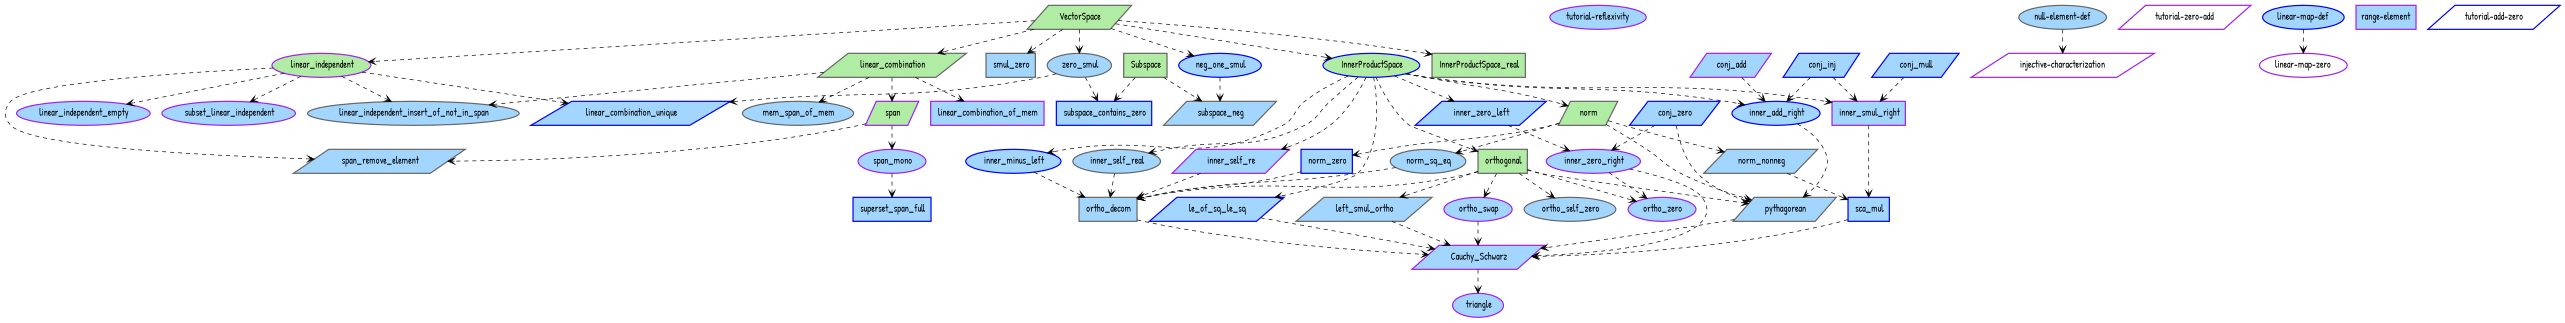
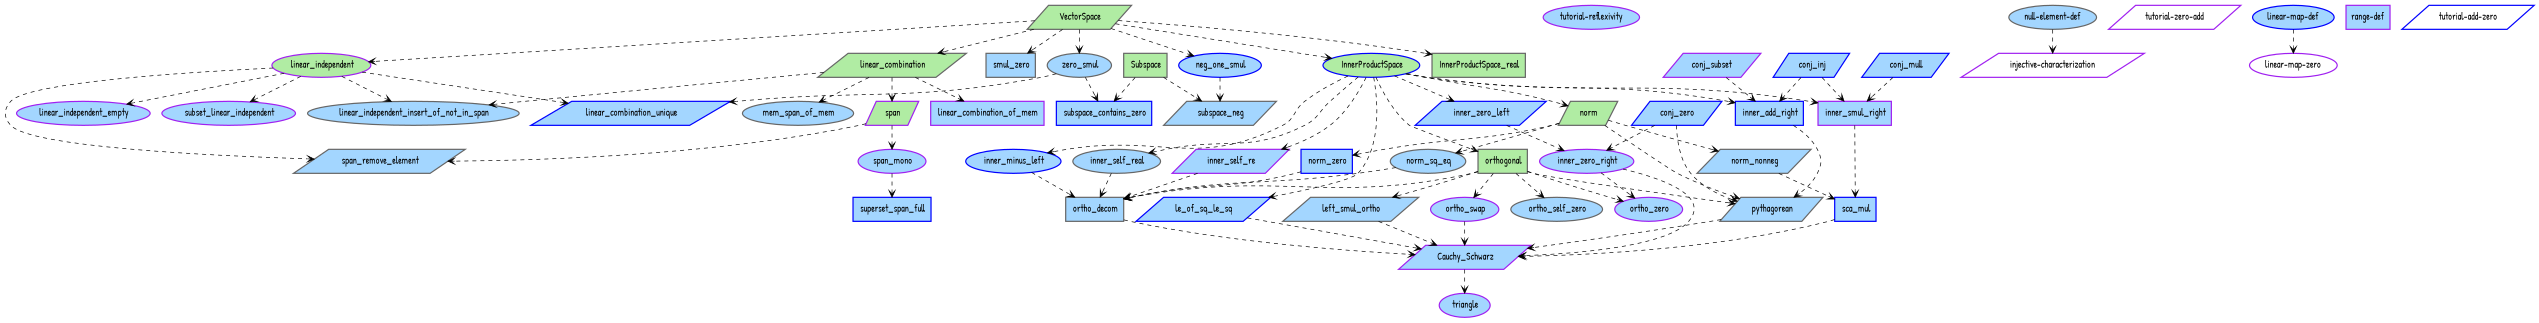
node "range-element": label "range-element" -> "range-def"
node "conj_add": label "conj_add" -> "conj_subset"
node "inner_add_right": shape ellipse -> box
